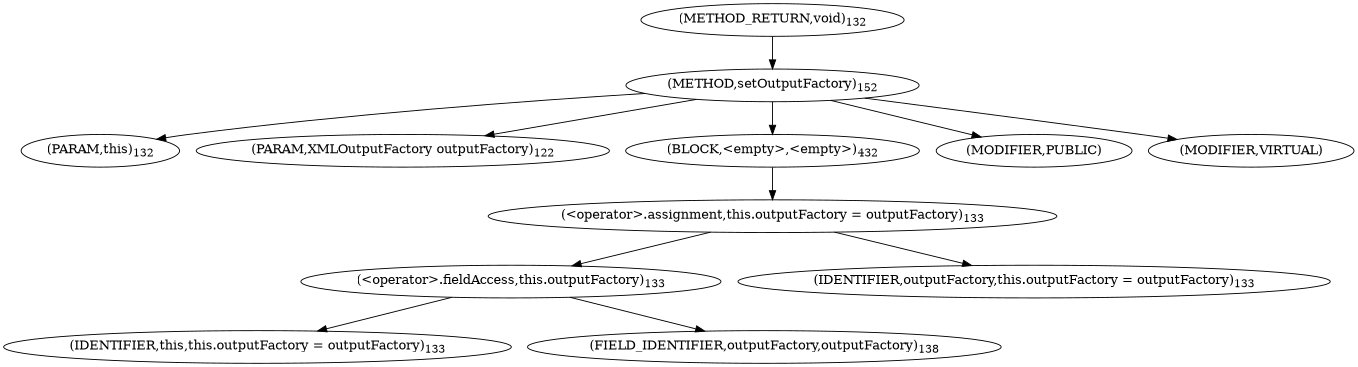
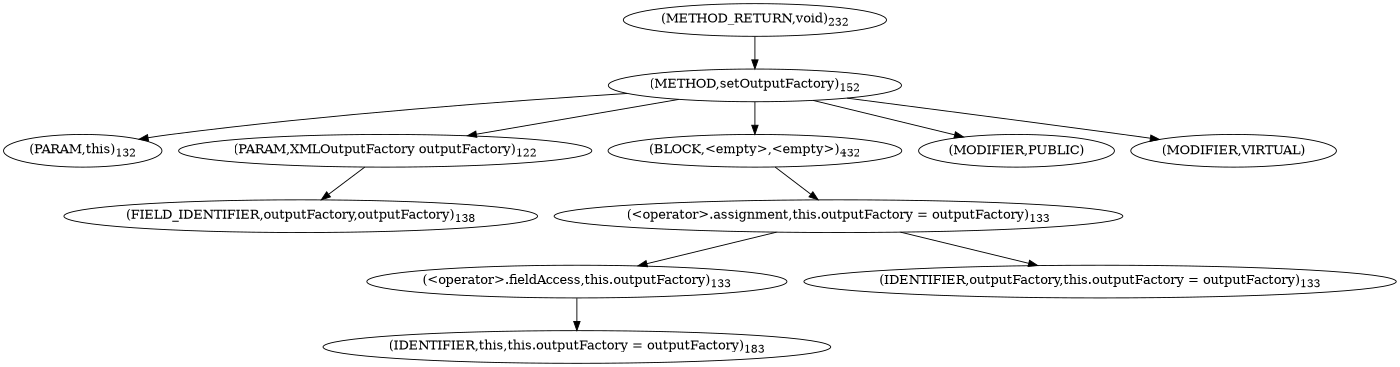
node "(METHOD_RETURN,void)": text "132" -> "232"
edge "(<operator>.fieldAccess,this.outputFactory)" -> "(FIELD_IDENTIFIER,outputFactory,outputFactory)": now "(PARAM,XMLOutputFactory outputFactory)" -> "(FIELD_IDENTIFIER,outputFactory,outputFactory)"
node "(IDENTIFIER,this,this.outputFactory = outputFactory)": text "133" -> "183"
